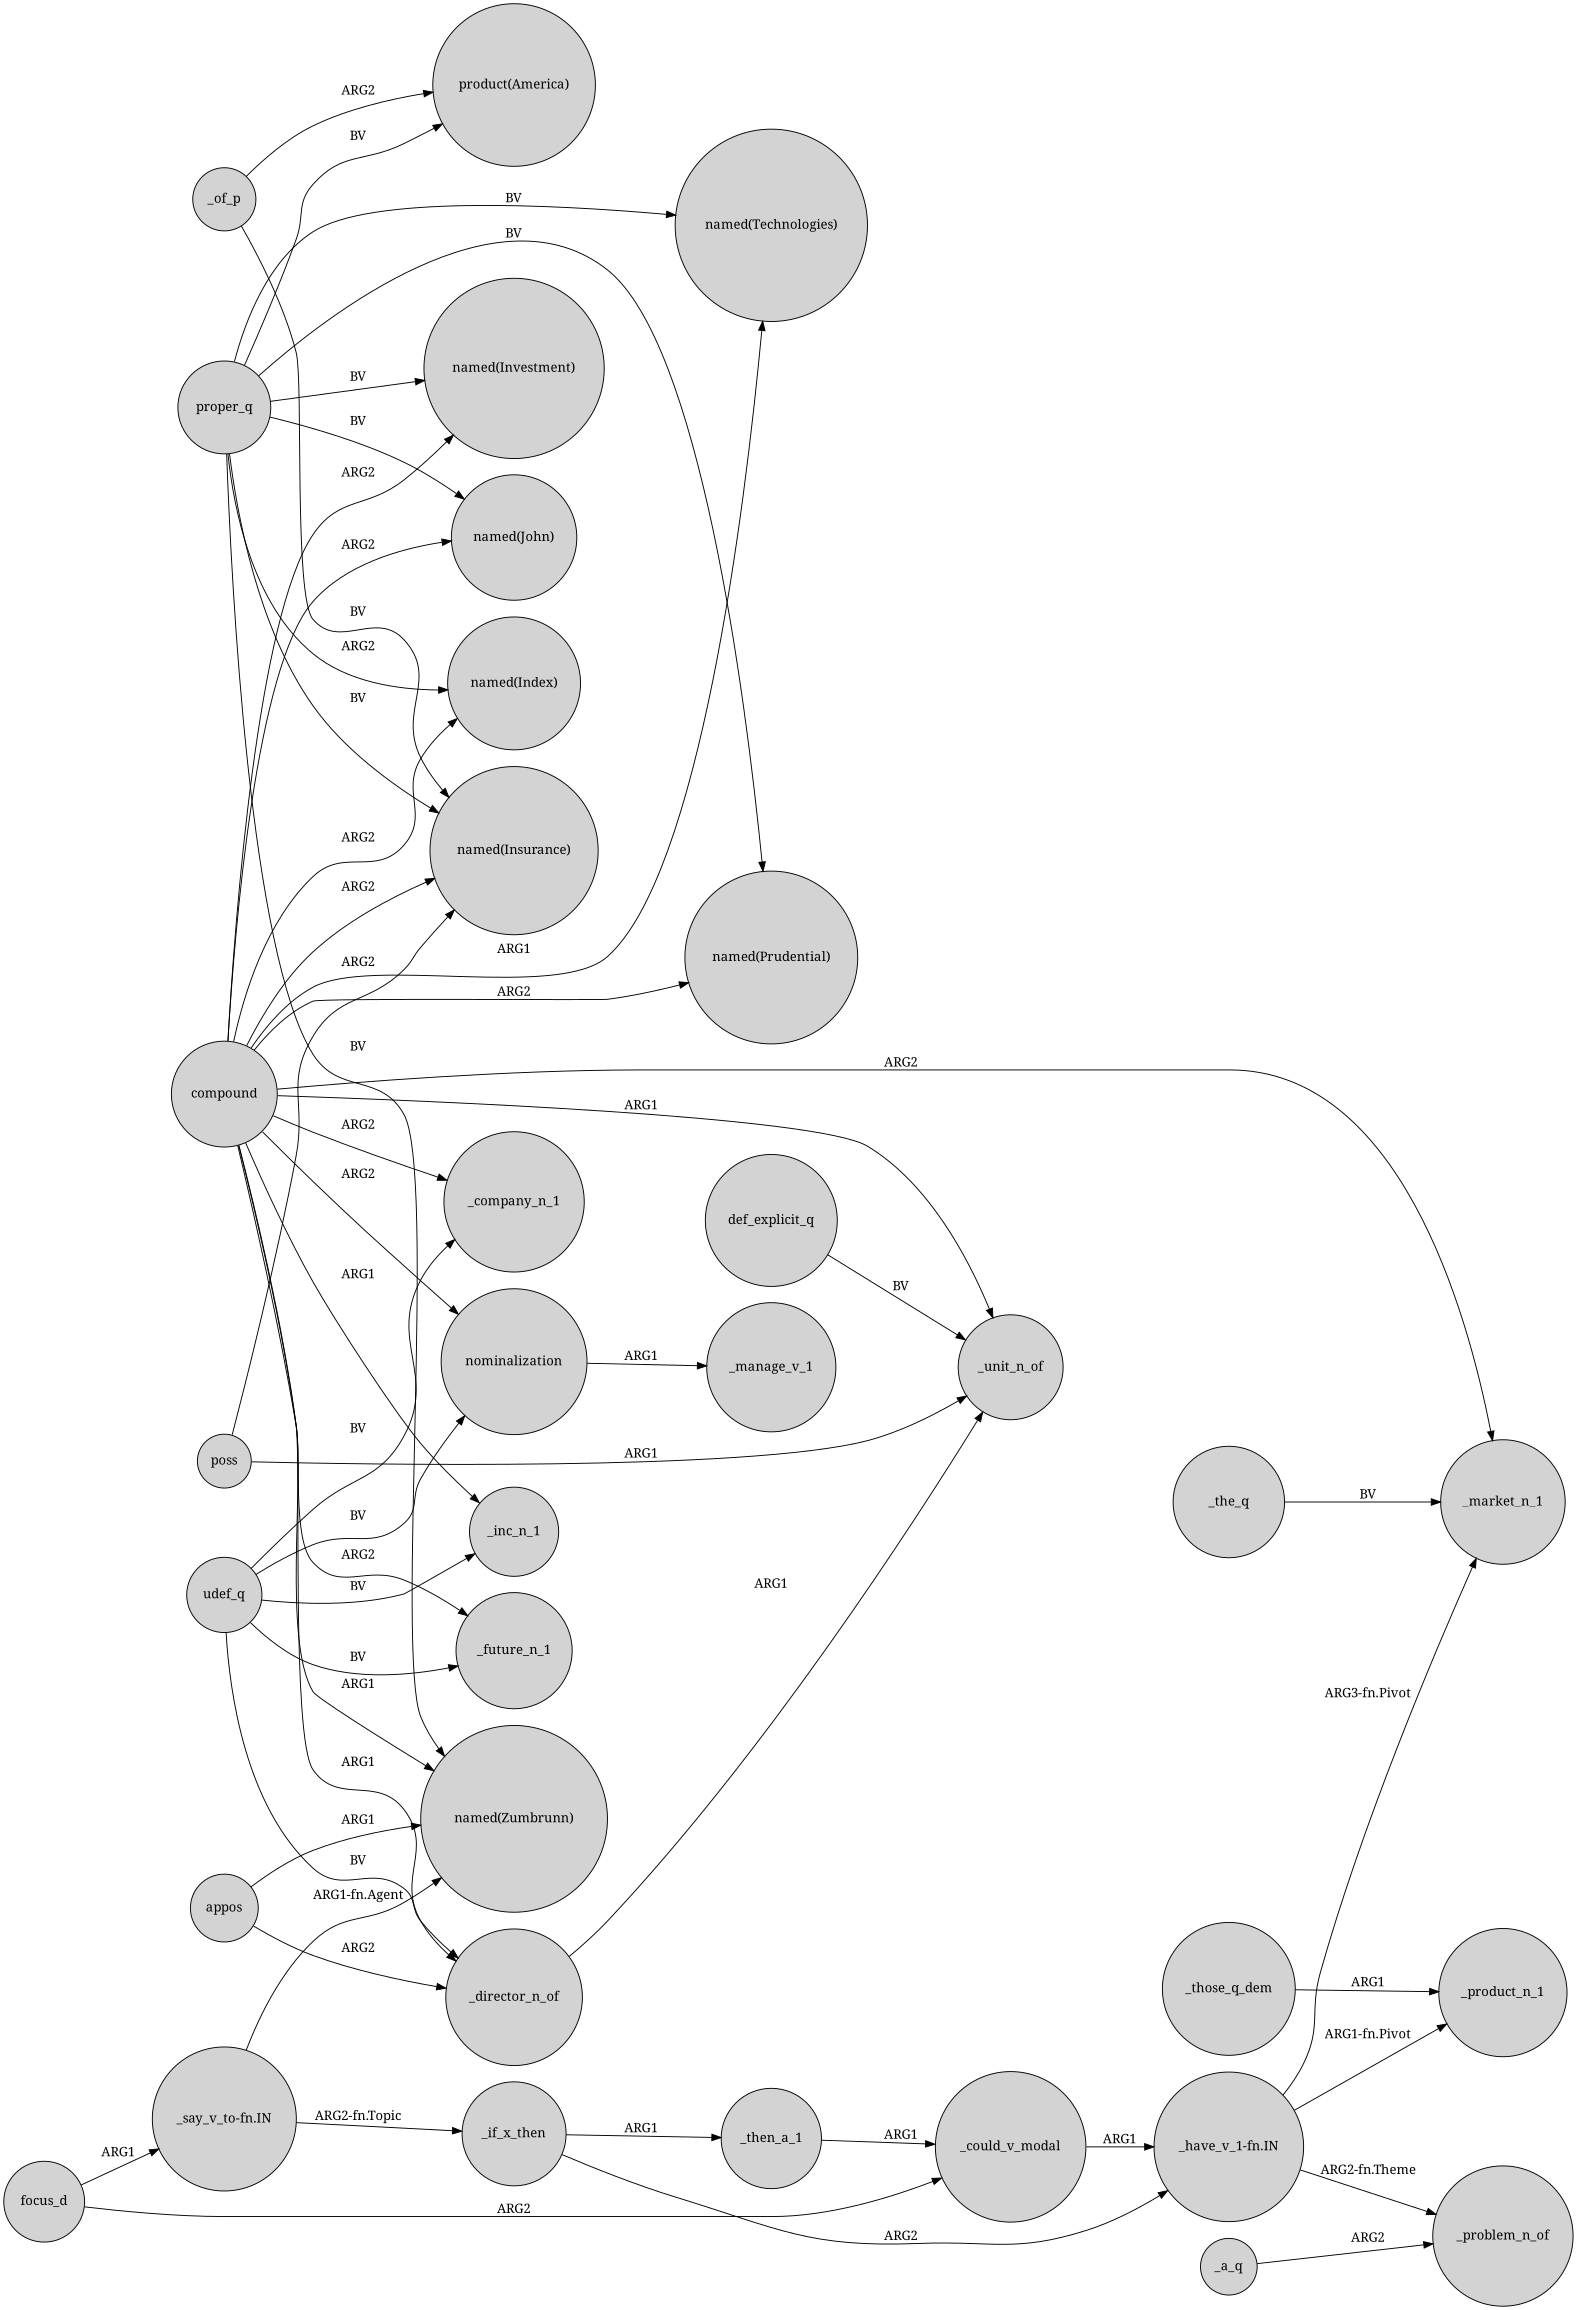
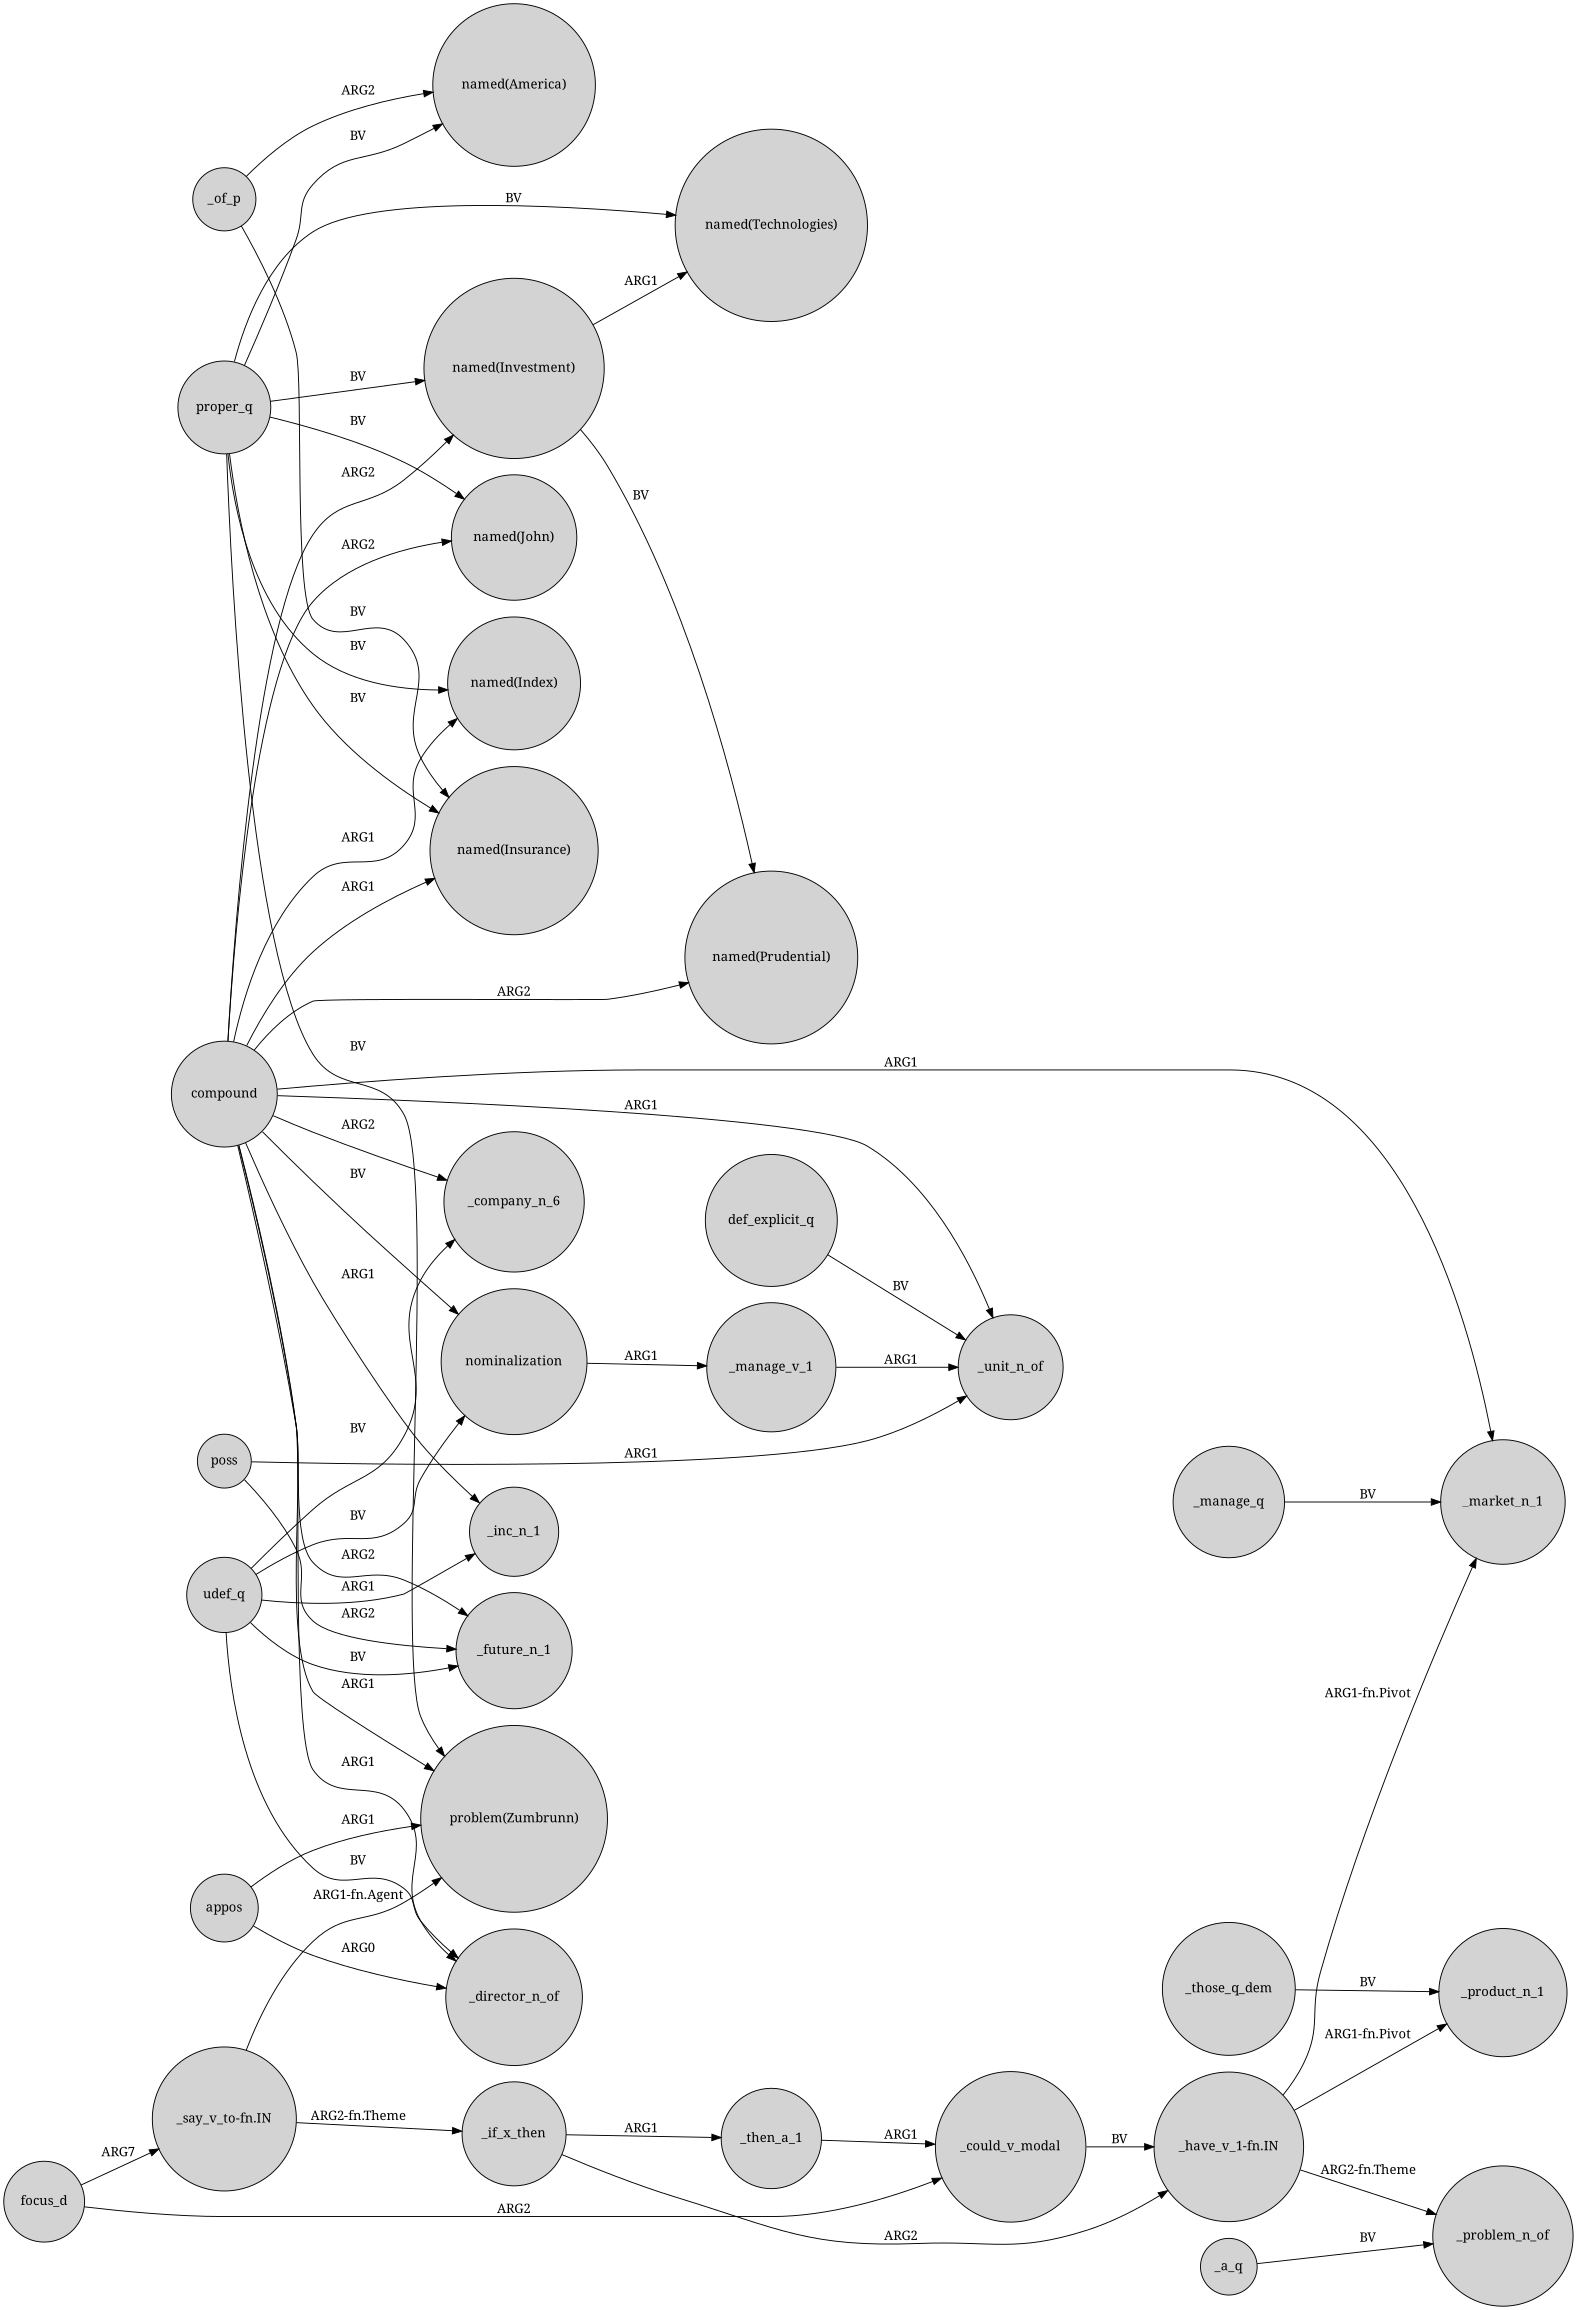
node "product(America)": label "product(America)" -> "named(America)"
edge "proper_q" -> "named(Prudential)": now "named(Investment)" -> "named(Prudential)"
edge "proper_q" -> "named(Index)": label "ARG2" -> "BV"
edge "compound" -> "named(Index)": label "ARG2" -> "ARG1"
edge "compound" -> "named(Technologies)": now "named(Investment)" -> "named(Technologies)"
edge "compound" -> "named(Insurance)": label "ARG2" -> "ARG1"
edge "compound" -> "_market_n_1": label "ARG2" -> "ARG1"
edge "poss" -> "named(Insurance)": now "poss" -> "_future_n_1"
edge "compound" -> "nominalization": label "ARG2" -> "BV"
node "_company_n_1": label "_company_n_1" -> "_company_n_6"
node "_the_q": label "_the_q" -> "_manage_q"
edge "udef_q" -> "_inc_n_1": label "BV" -> "ARG1"
edge "_have_v_1-fn.IN" -> "_market_n_1": label "ARG3-fn.Pivot" -> "ARG1-fn.Pivot"
edge "_director_n_of" -> "_unit_n_of": now "_manage_v_1" -> "_unit_n_of"
node "named(Zumbrunn)": label "named(Zumbrunn)" -> "problem(Zumbrunn)"
edge "appos" -> "_director_n_of": label "ARG2" -> "ARG0"
edge "_those_q_dem" -> "_product_n_1": label "ARG1" -> "BV"
edge "_say_v_to-fn.IN" -> "_if_x_then": label "ARG2-fn.Topic" -> "ARG2-fn.Theme"
edge "_could_v_modal" -> "_have_v_1-fn.IN": label "ARG1" -> "BV"
edge "focus_d" -> "_say_v_to-fn.IN": label "ARG1" -> "ARG7"
edge "_a_q" -> "_problem_n_of": label "ARG2" -> "BV"
